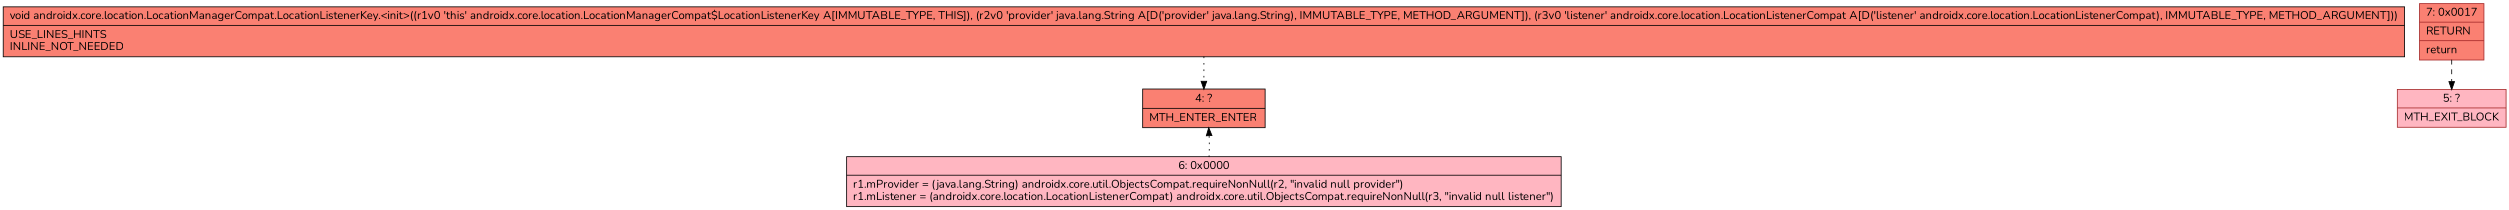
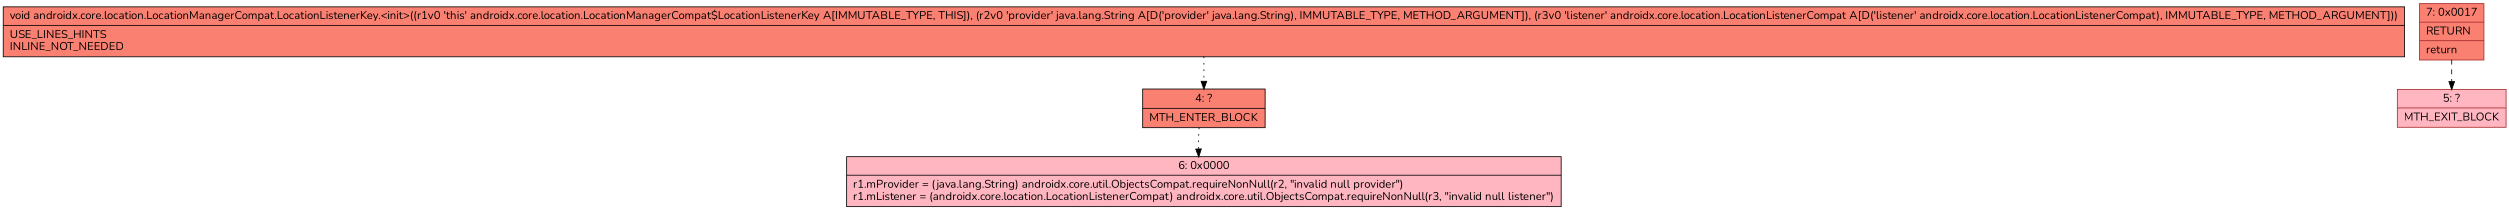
node "4: ?": text "MTH_ENTER_ENTER" -> "MTH_ENTER_BLOCK"
edge "6: 0x0000" -> "4: ?": reversed
